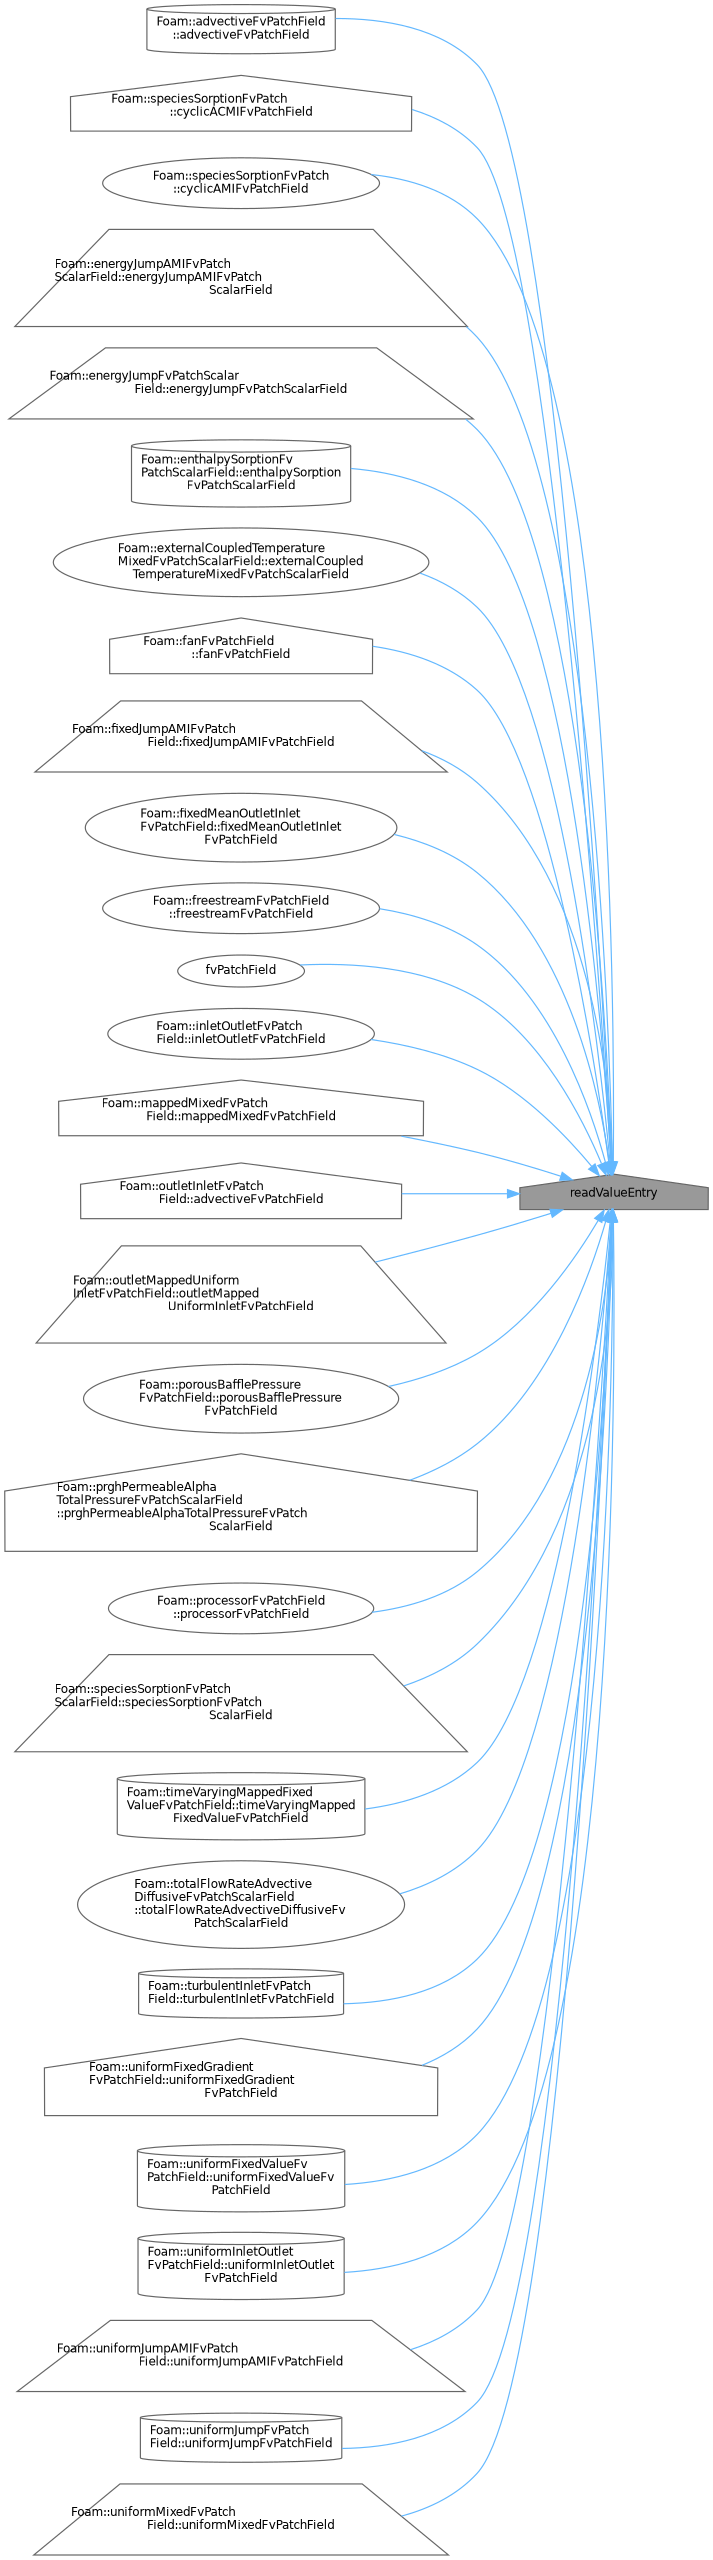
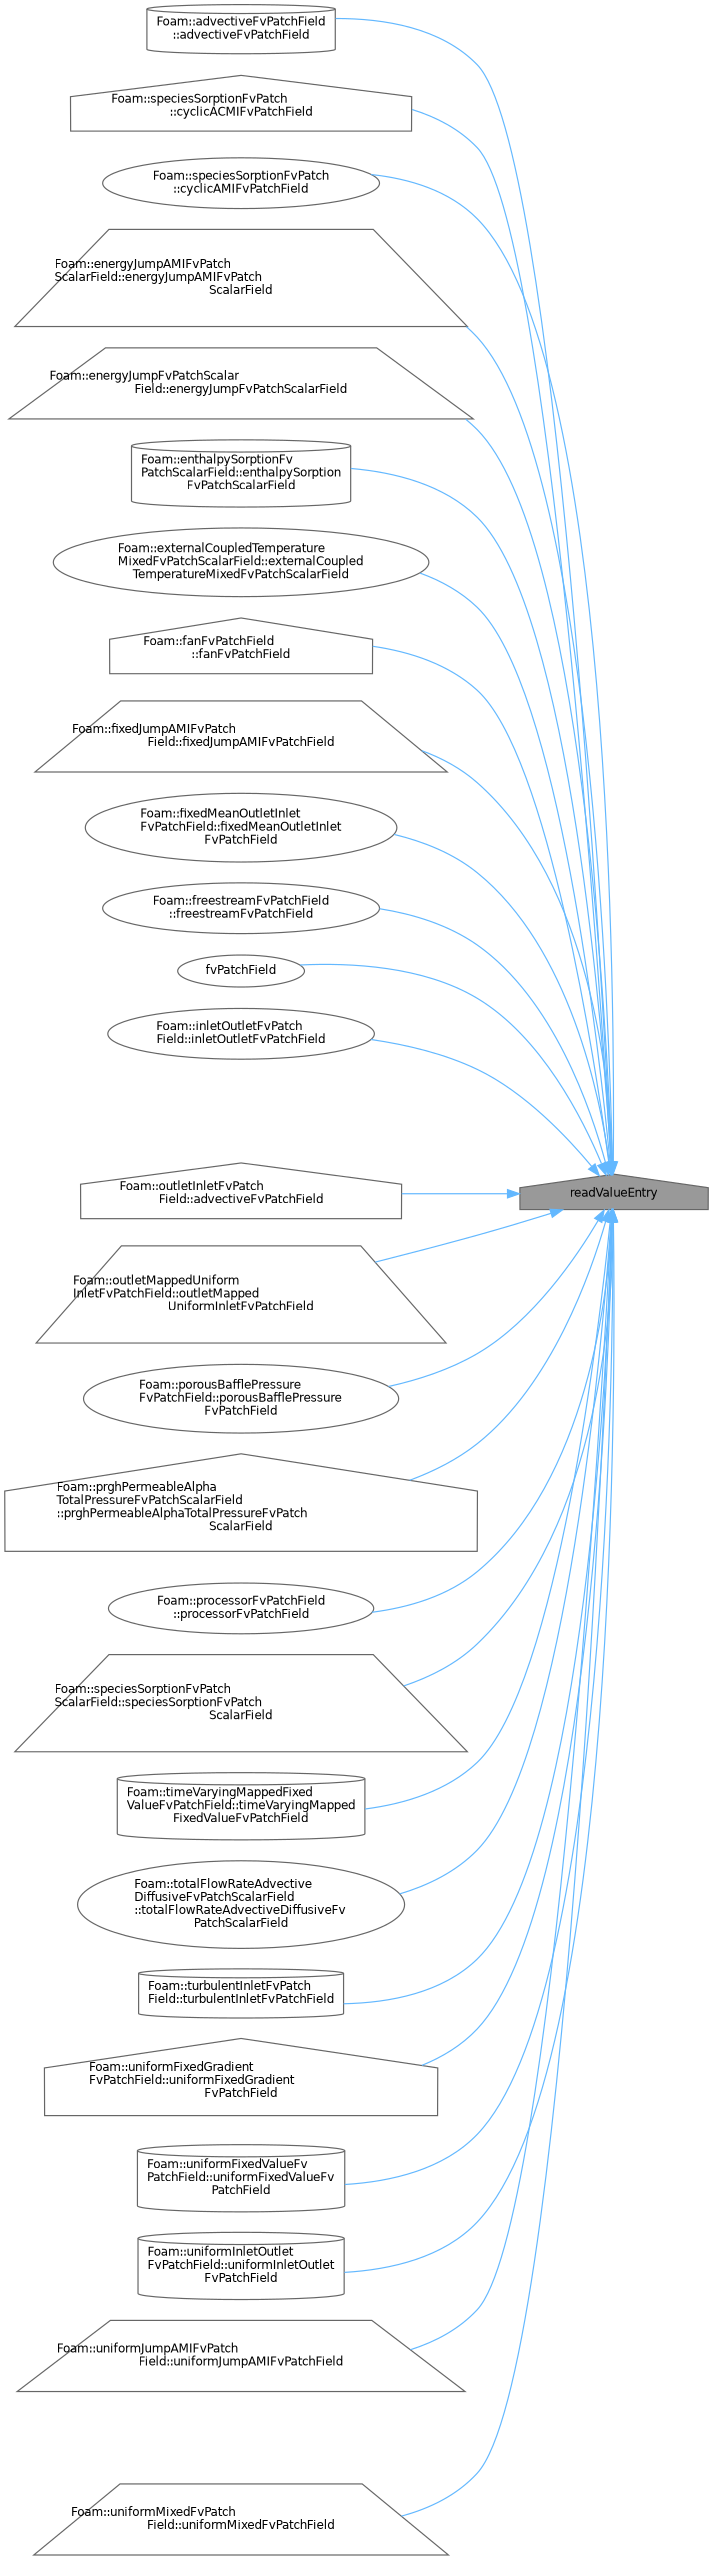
node "Foam::mappedMixedFvPatch Field::mappedMixedFvPatchField": removed
node "Foam::uniformJumpFvPatch Field::uniformJumpFvPatchField": removed
